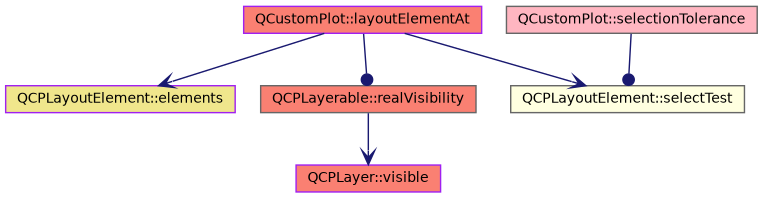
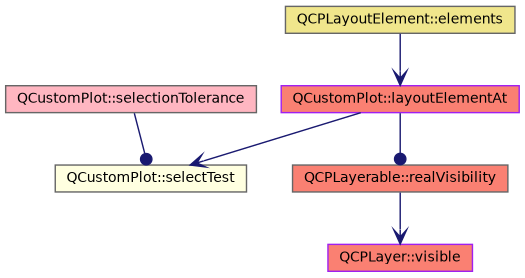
edge "QCustomPlot::layoutElementAt" -> "QCPLayoutElement::elements": reversed
node "QCPLayoutElement::elements": color purple -> gray40
node "QCPLayoutElement::selectTest": label "QCPLayoutElement::selectTest" -> "QCustomPlot::selectTest"
